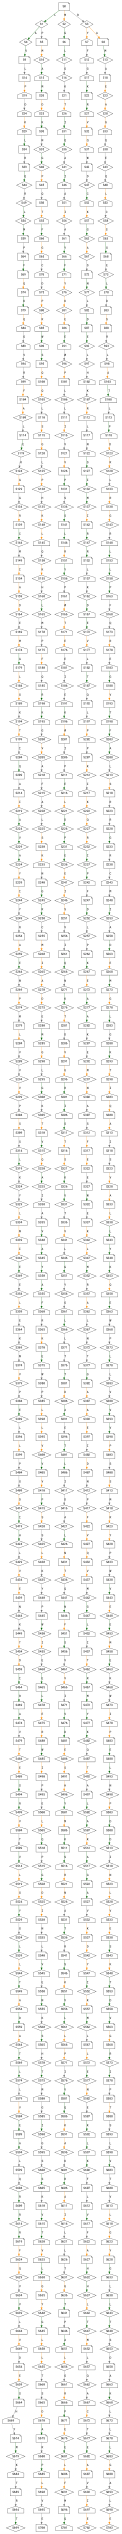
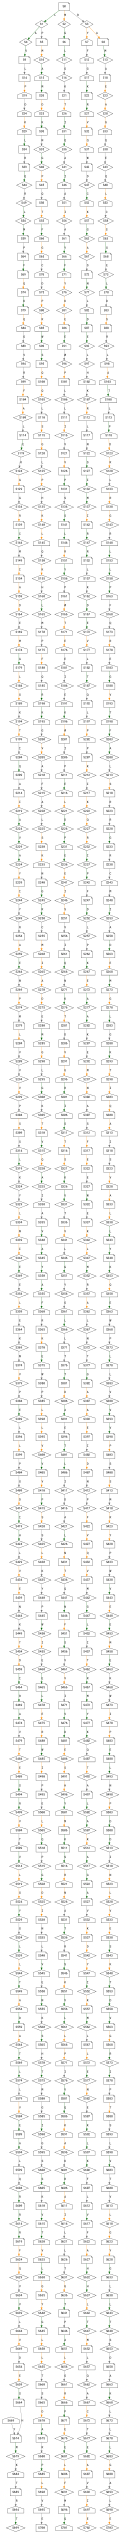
edge "S664" -> "S669": now "S664" -> "S674"
